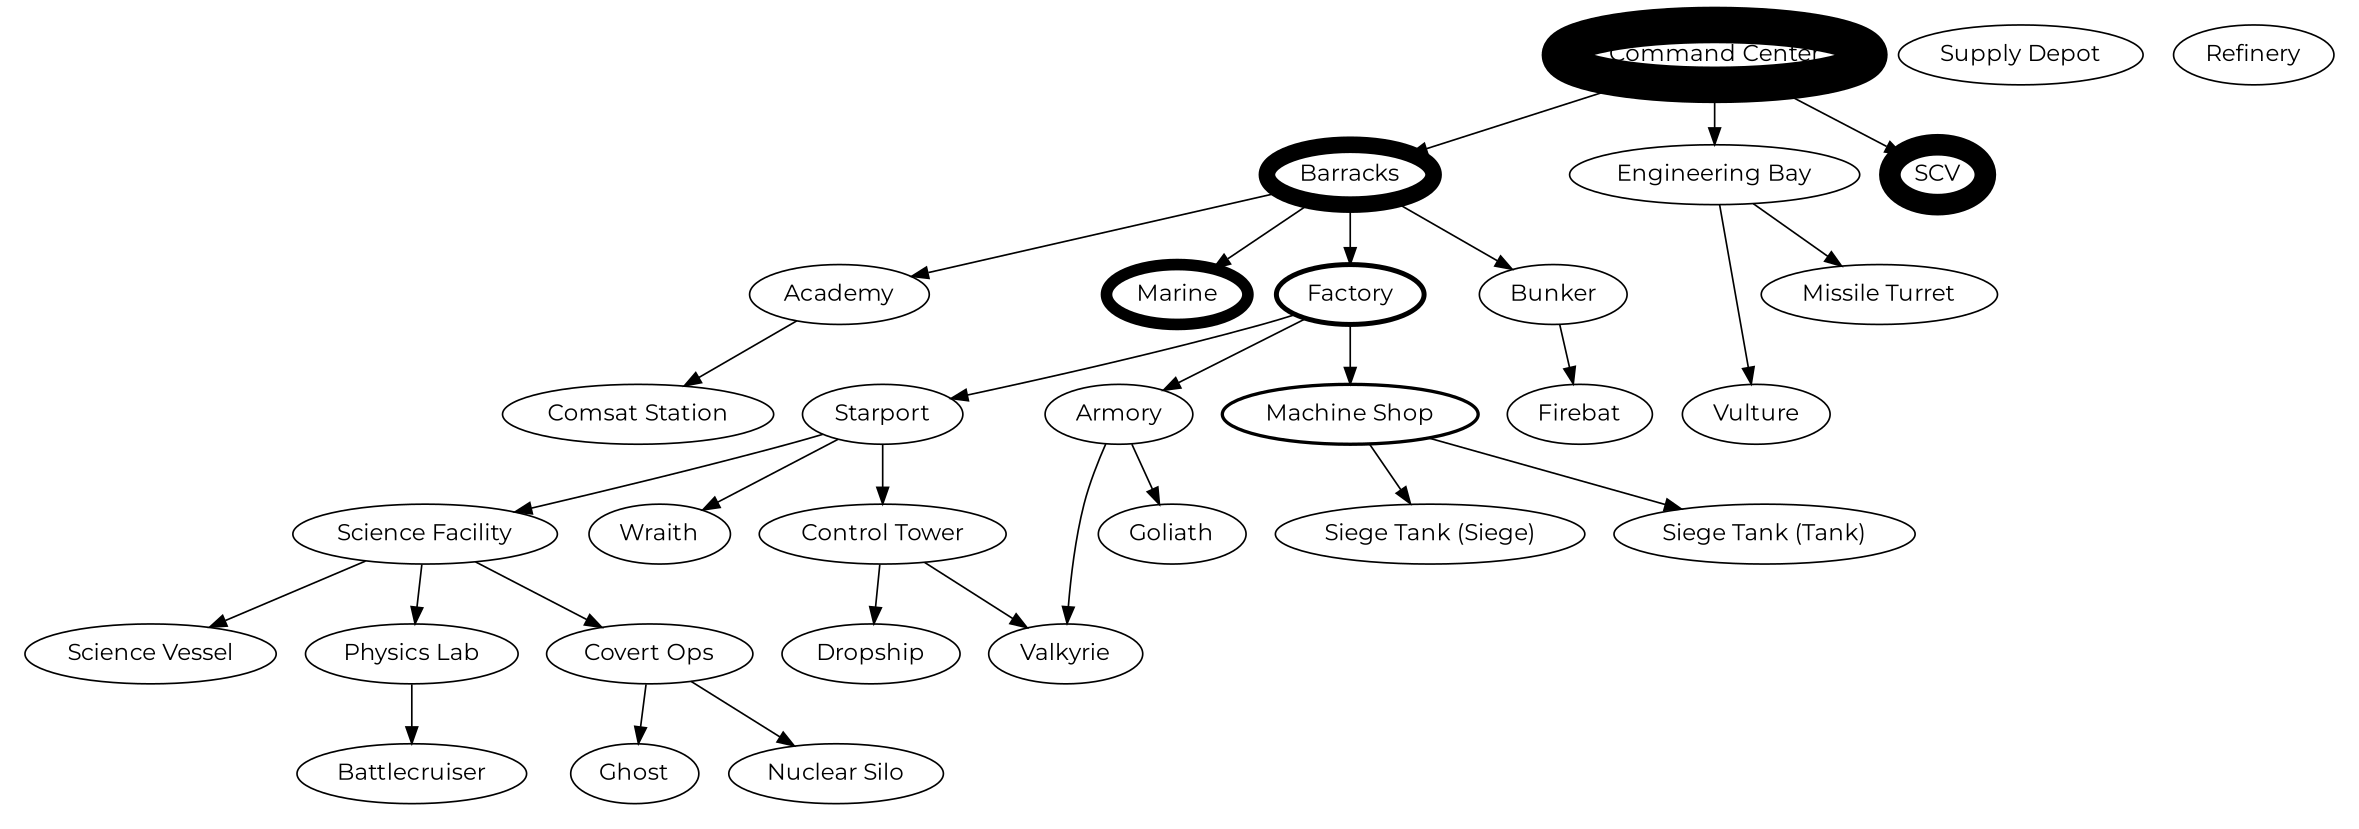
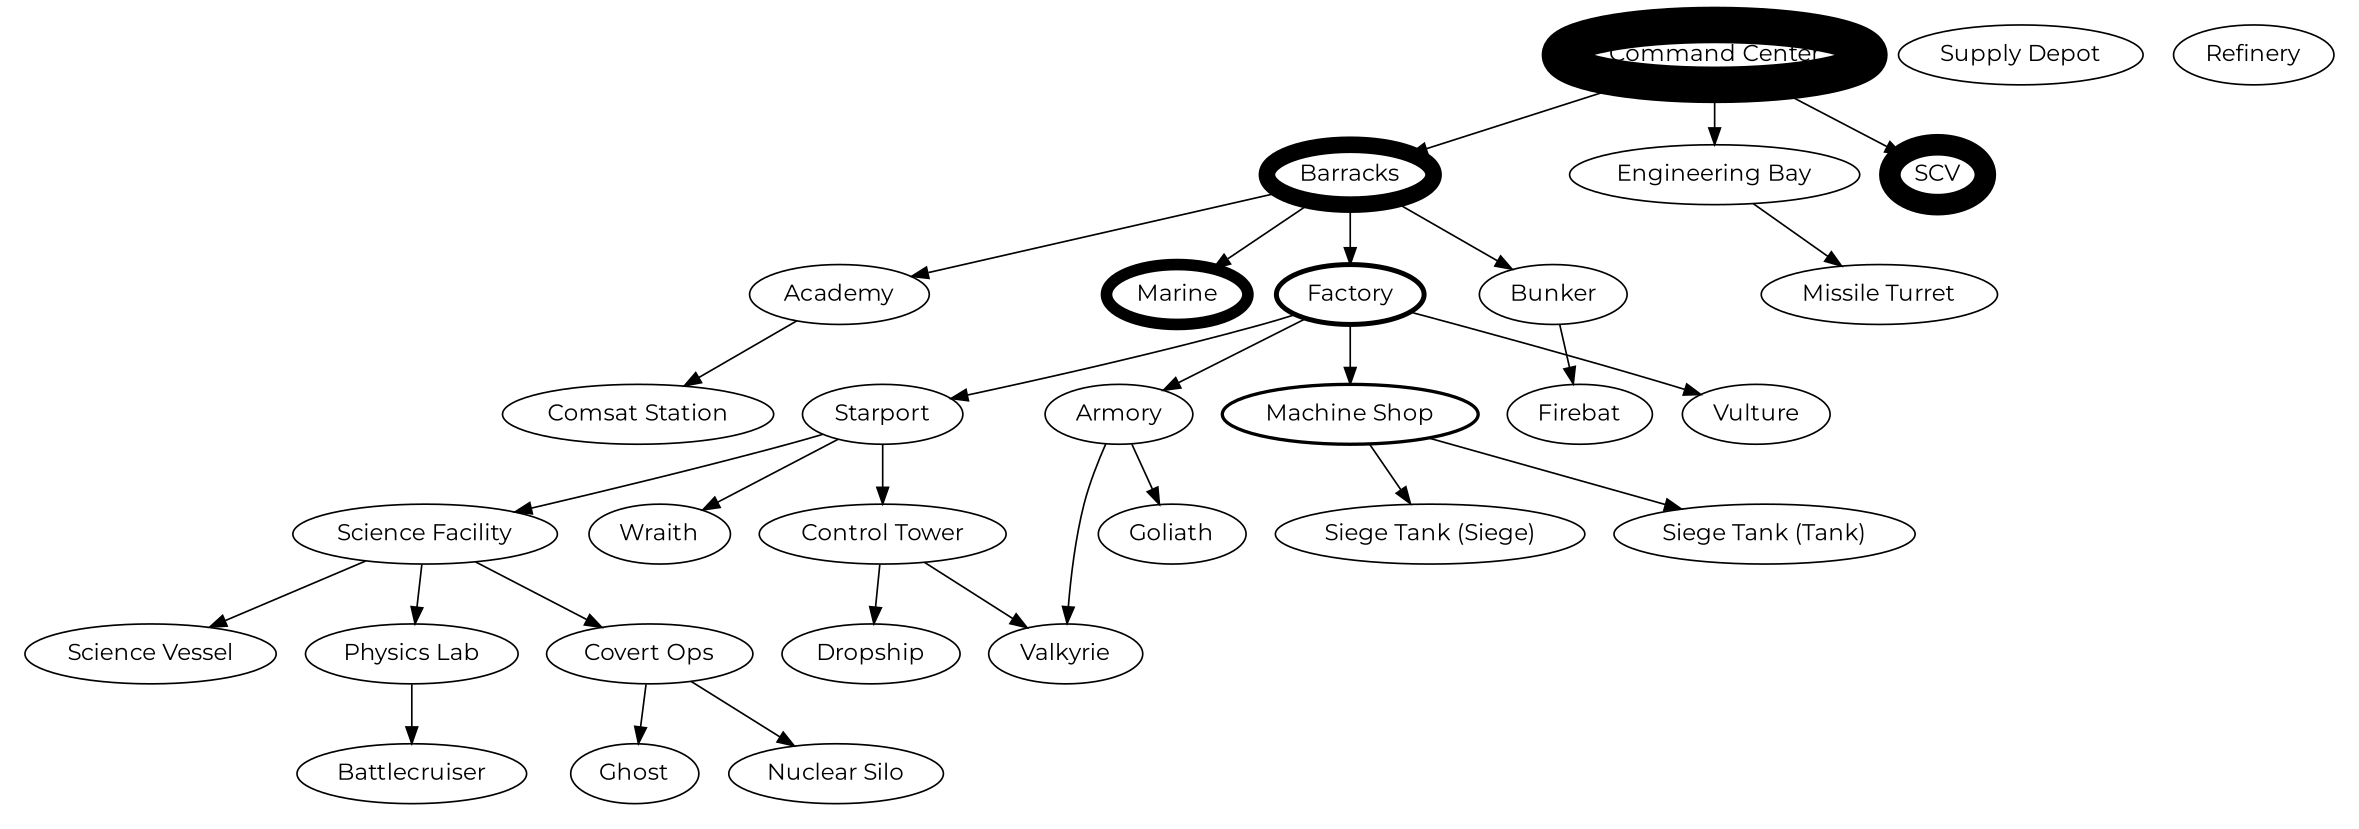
edge "Engineering Bay" -> "Vulture": now "Factory" -> "Vulture"
